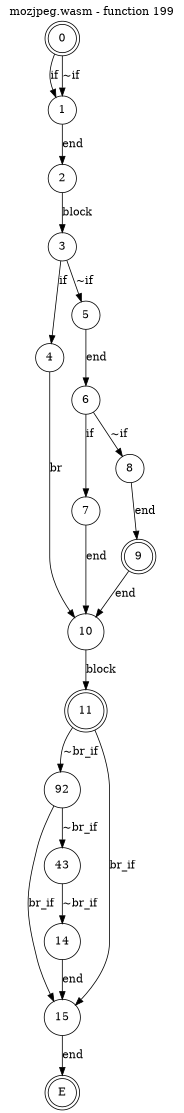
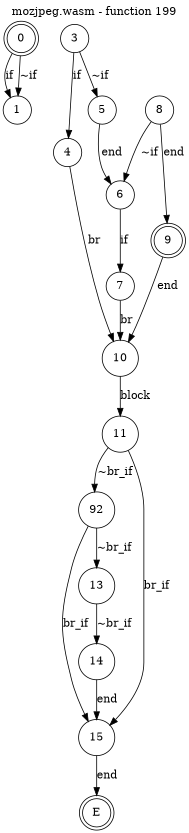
node "2": removed
edge "6" -> "8": reversed
edge "7" -> "10": label "end" -> "br"
node "11": shape doublecircle -> circle
node "43": label "43" -> "13"
